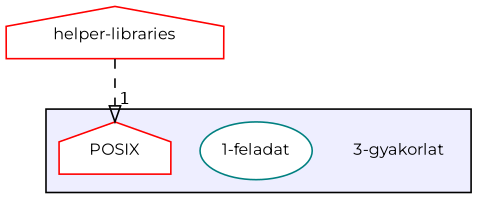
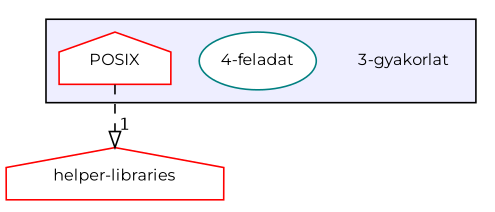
edge "helper-libraries" -> "POSIX": reversed
node "1-feladat": label "1-feladat" -> "4-feladat"
